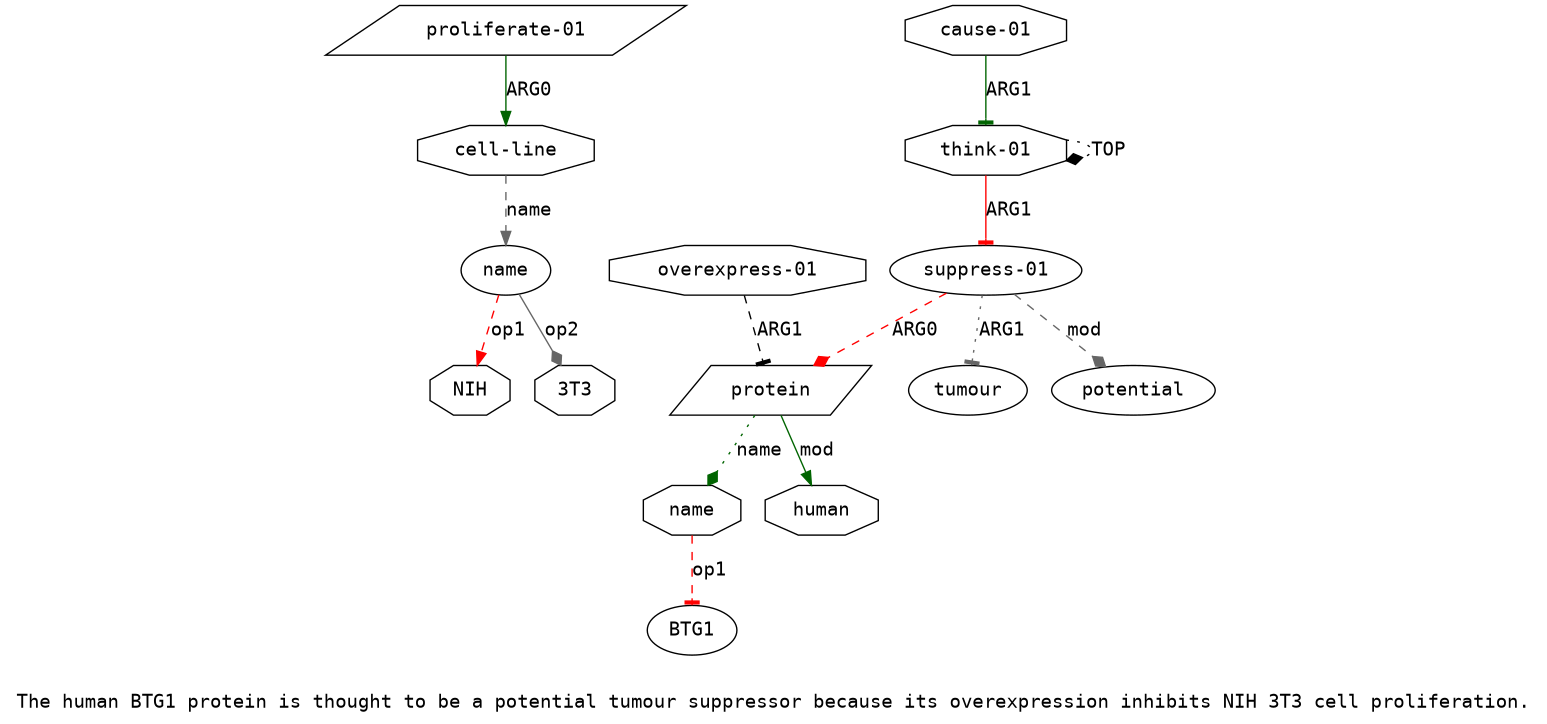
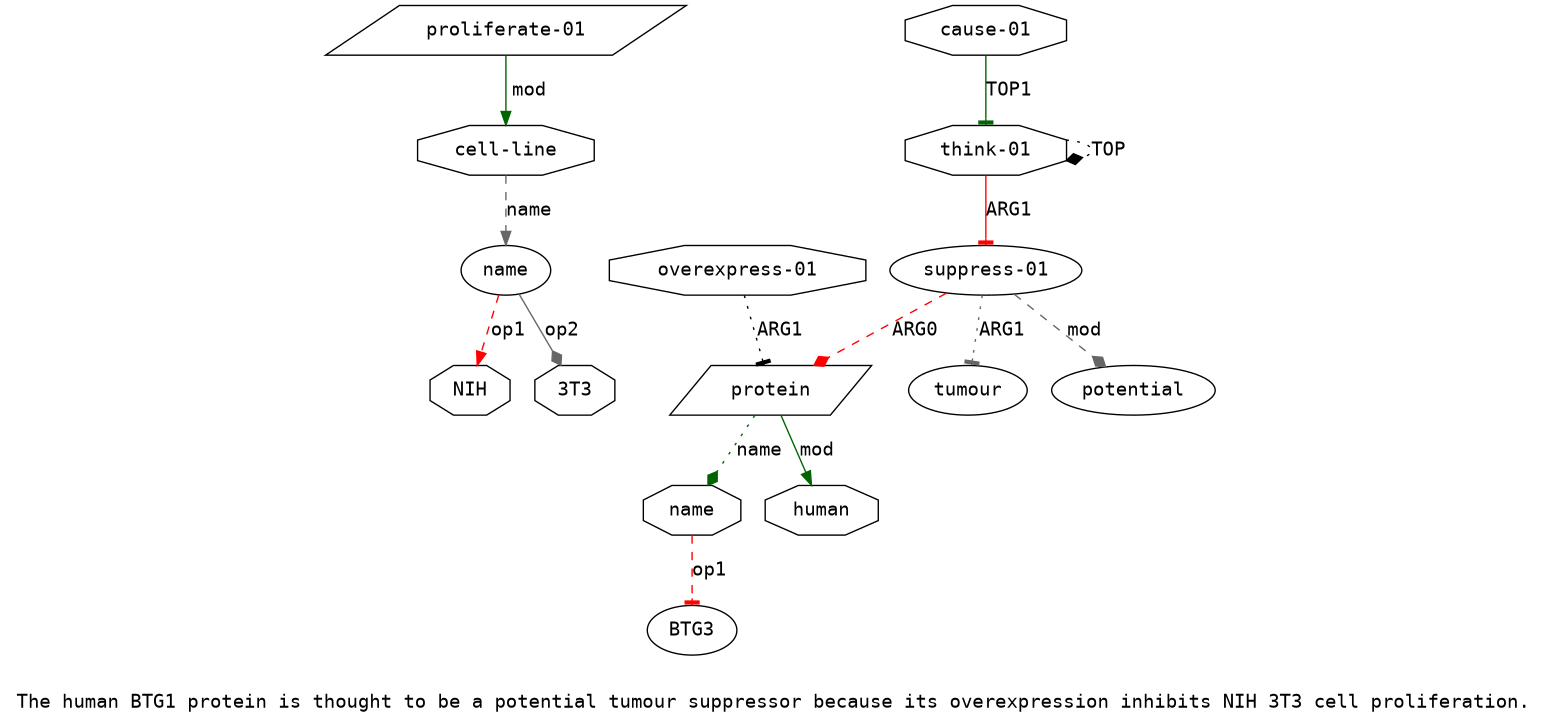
edge "proliferate-01" -> "cell-line": label "ARG0" -> "mod"
edge "cause-01" -> "think-01": label "ARG1" -> "TOP1"
edge "overexpress-01" -> "protein": style dashed -> dotted
node "BTG1": label "BTG1" -> "BTG3"
